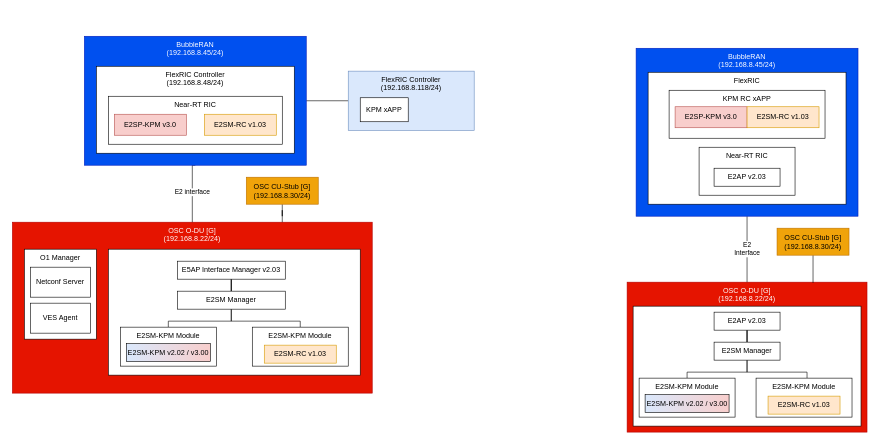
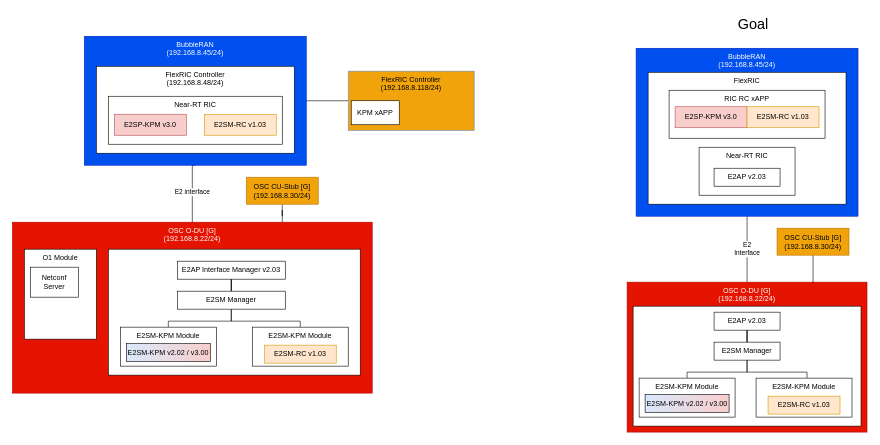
node "Goal": added
node "KPM RC xAPP": label "KPM RC xAPP" -> "RIC RC xAPP"
node "FlexRIC Controller (192.168.8.118/24)": fillcolor #dae8fc -> #f0a30a
node "KPM xAPP": moved (384, 110) -> (375, 113)
node "O1 Manager": label "O1 Manager" -> "O1 Module"
node "E5AP Interface Manager v2.03": label "E5AP Interface Manager v2.03" -> "E2AP Interface Manager v2.03"
node "Netconf Server": size 60x30 -> 48x30
node "VES Agent": removed
